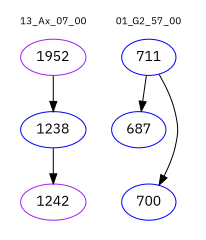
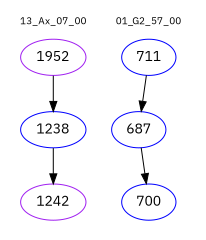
edge "711" -> "700": now "687" -> "700"
